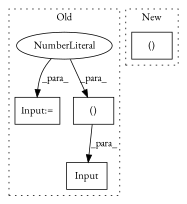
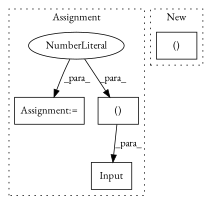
cluster "Old": label "Old" -> "Assignment"
node "Input:=": label "Input:=" -> "Assignment:="
